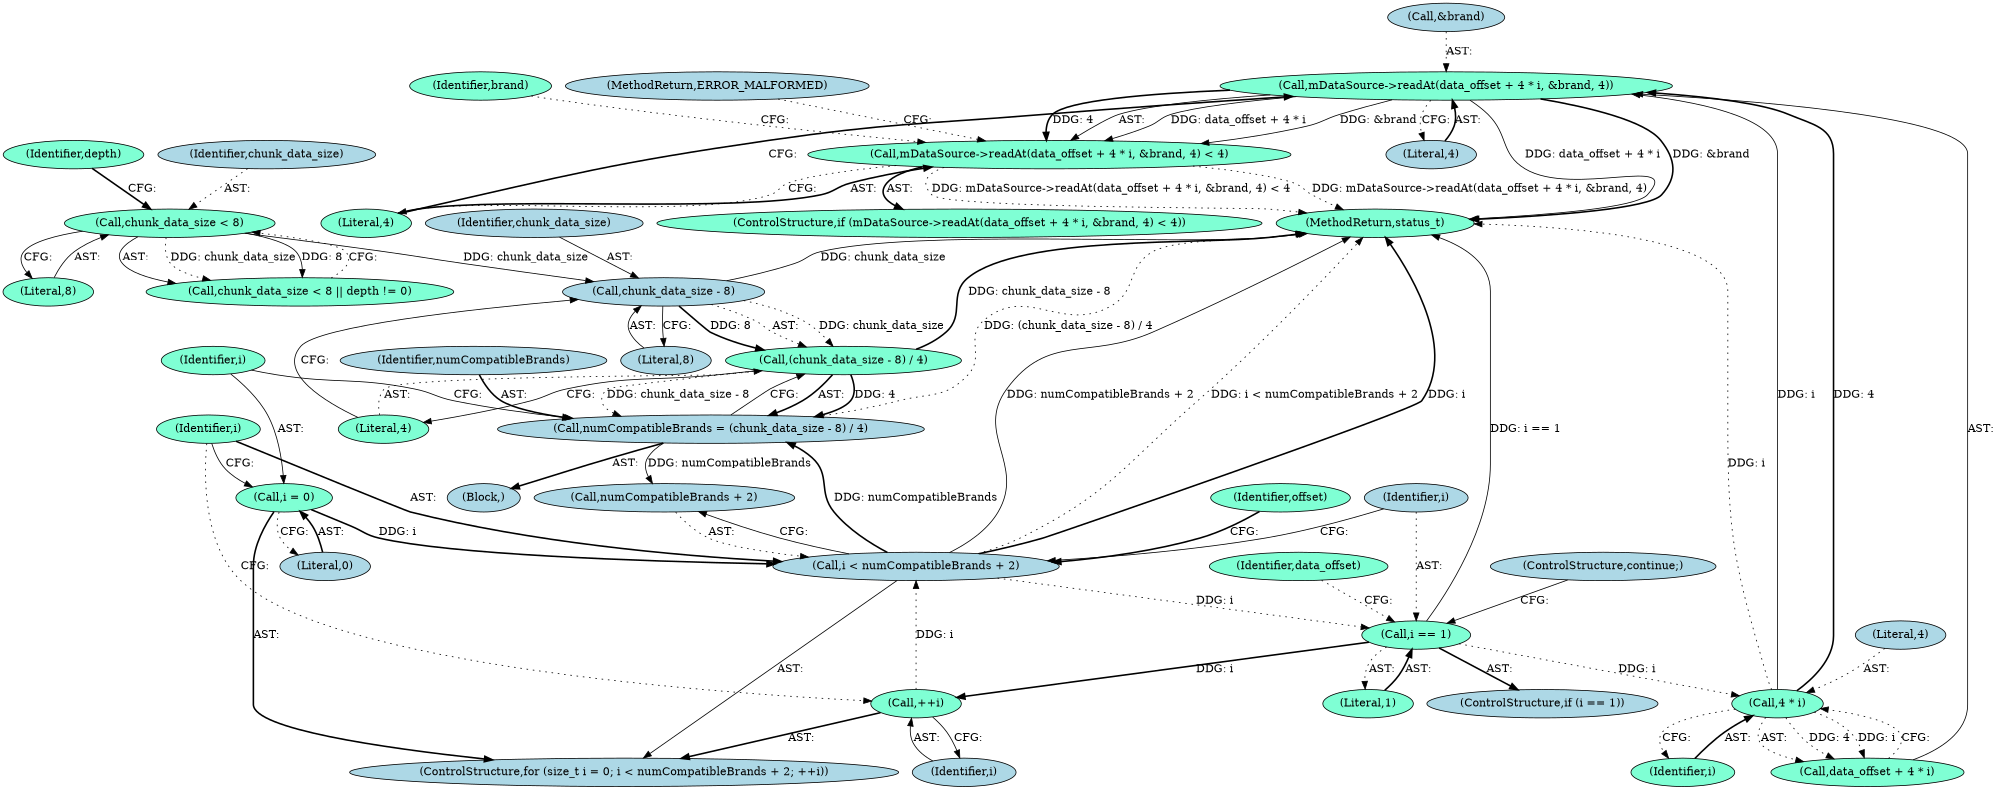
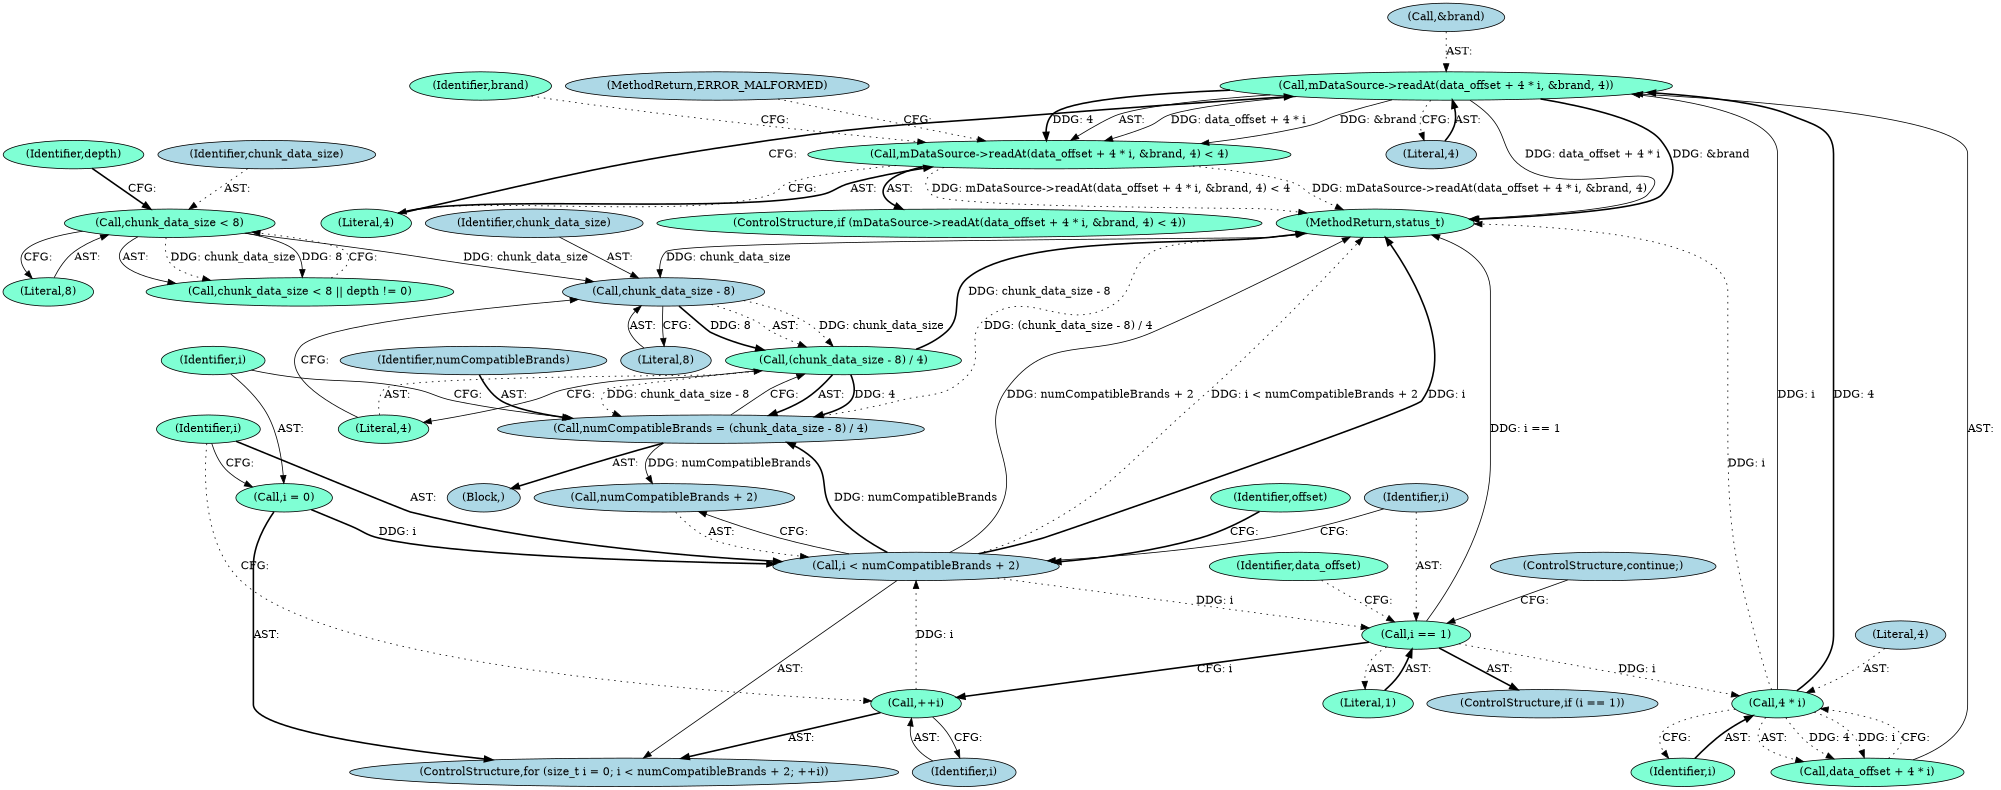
edge "(Call,chunk_data_size - 8)" -> "(MethodReturn,status_t)": reversed
node "(Literal,0)": removed
edge "(Call,i == 1)" -> "(Call,++i)": label "DDG: i" -> "CFG: i"
